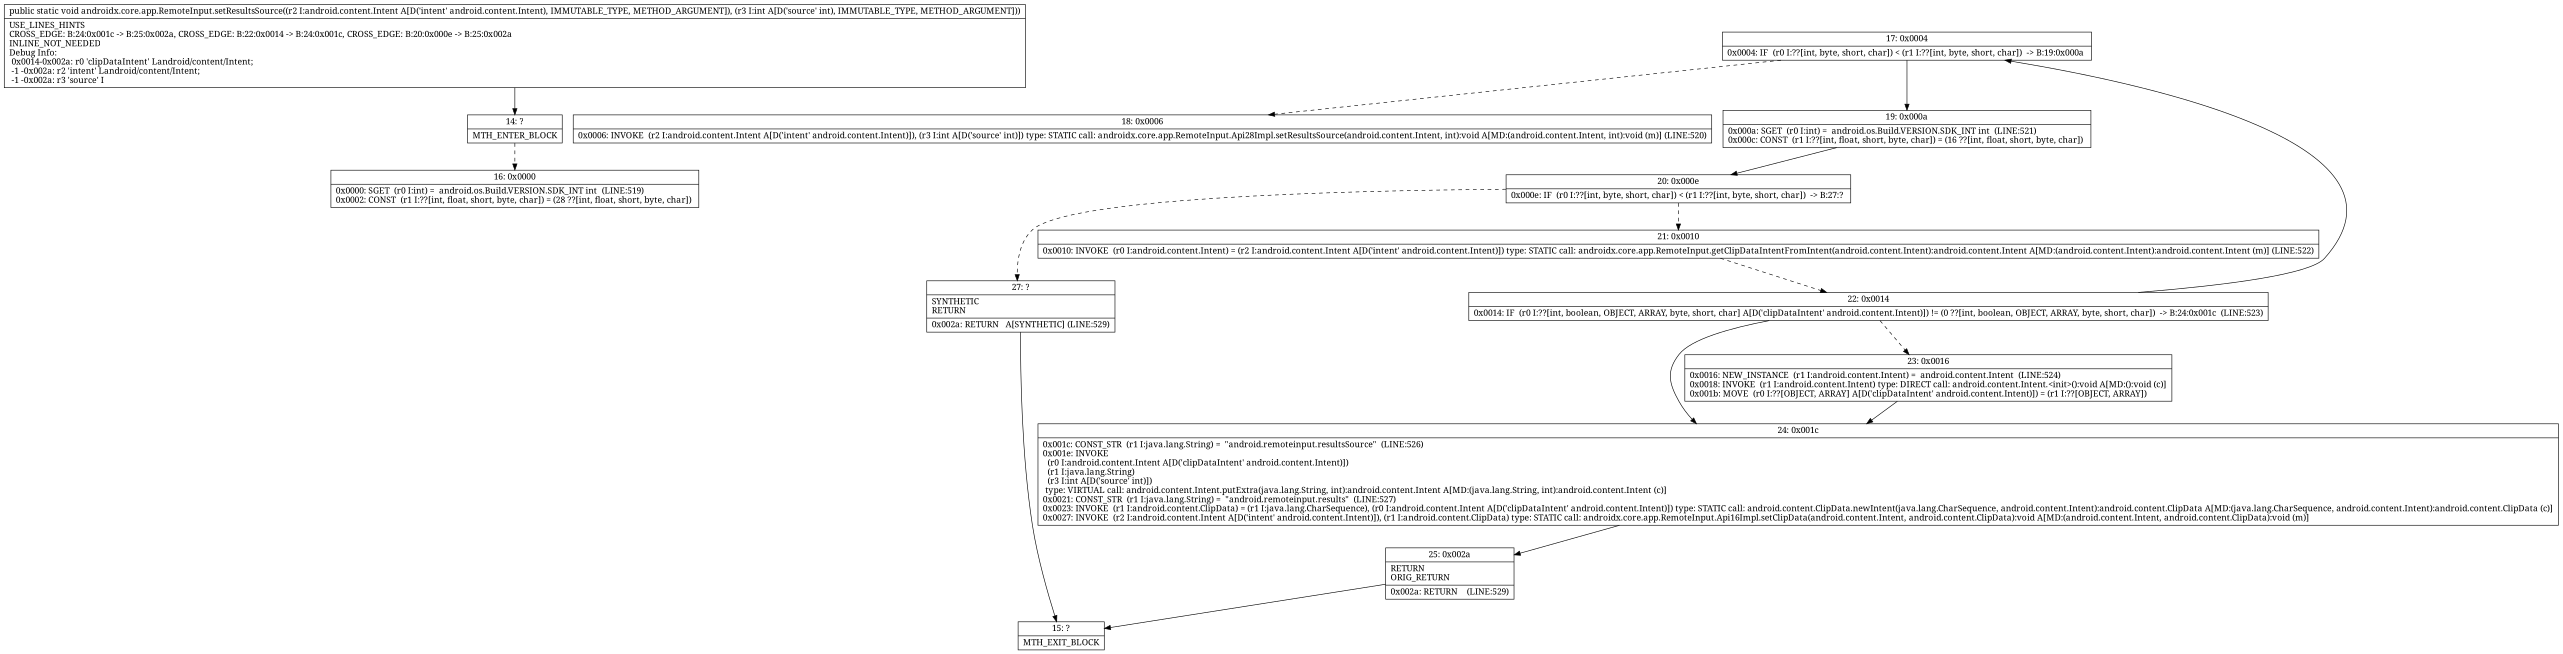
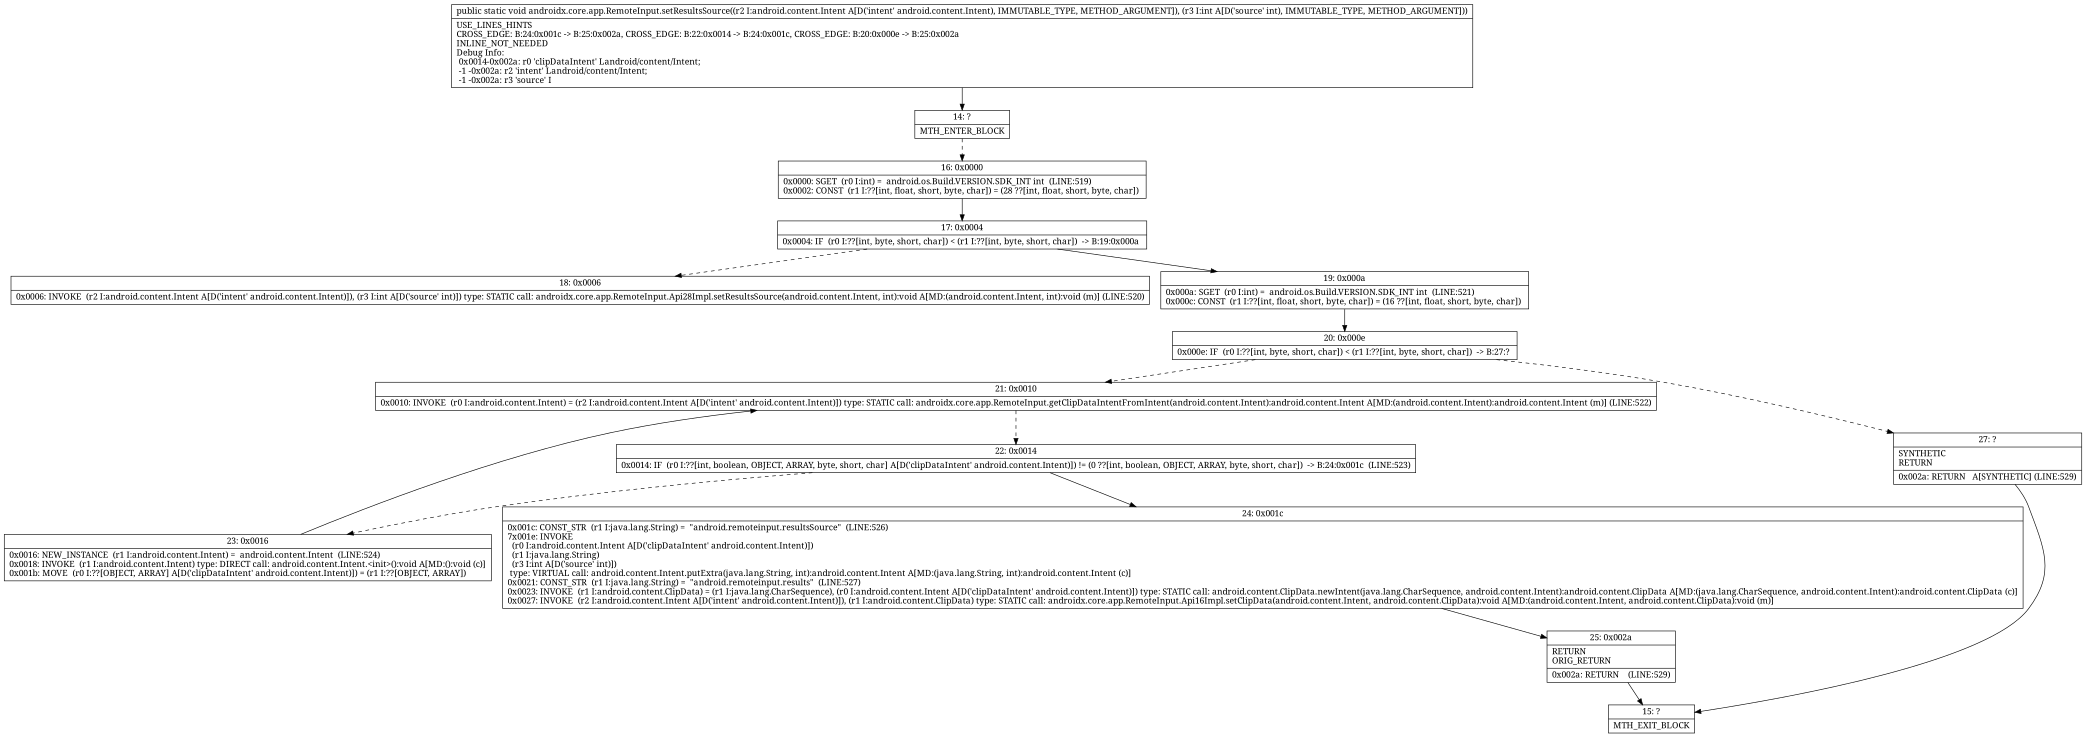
edge "22: 0x0014" -> "17: 0x0004": now "16: 0x0000" -> "17: 0x0004"
edge "23: 0x0016" -> "24: 0x001c": now "23: 0x0016" -> "21: 0x0010"
node "24: 0x001c": text "0x001e: INVOKE" -> "7x001e: INVOKE"
